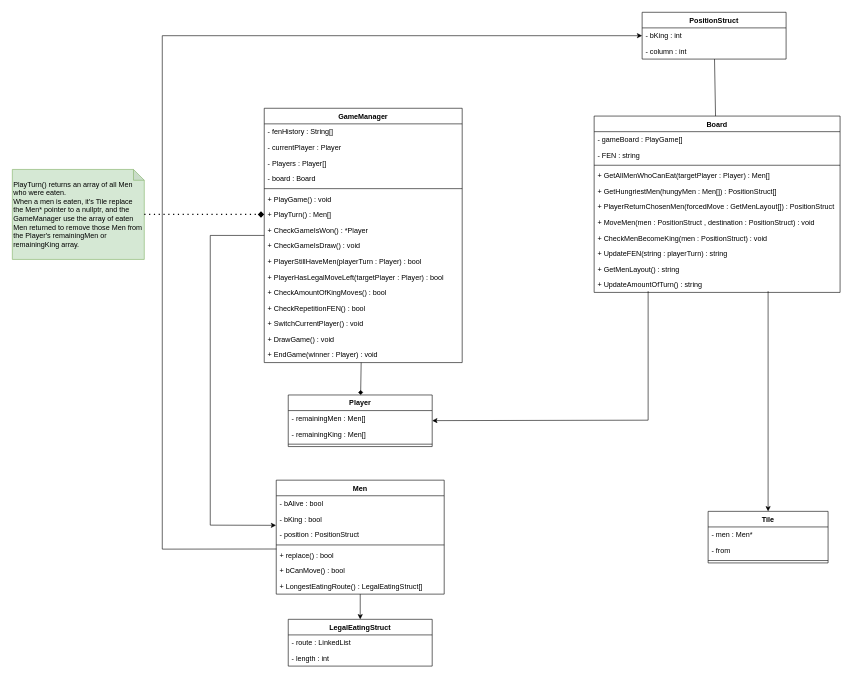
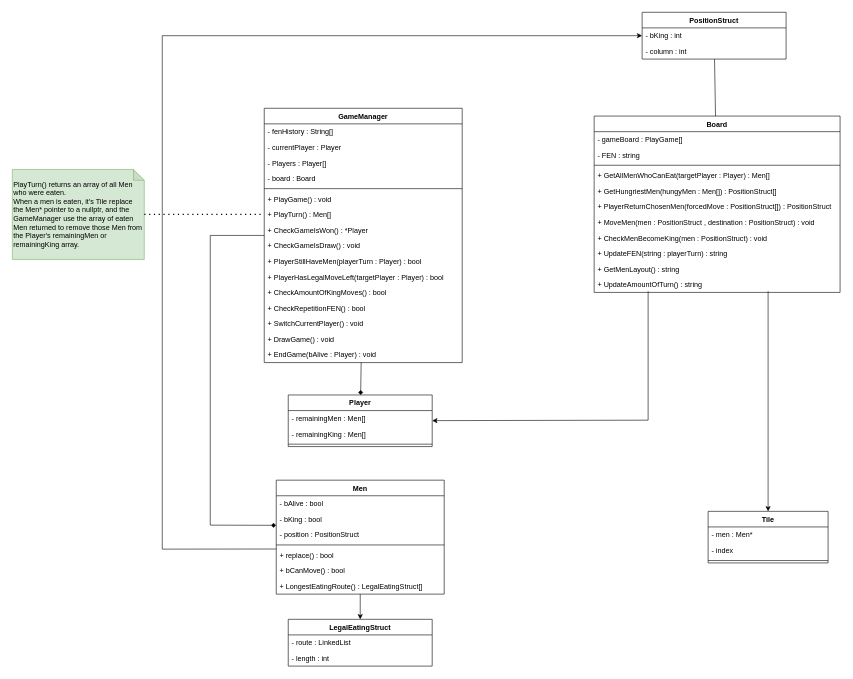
node "+ PlayerReturnChosenMen(forcedMove : GetMenLayout[]) : PositionStruct": label "+ PlayerReturnChosenMen(forcedMove : GetMenLayout[]) : PositionStruct" -> "+ PlayerReturnChosenMen(forcedMove : PositionStruct[]) : PositionStruct"
edge "PlayTurn() returns an array of all Men who were eaten. When a men is eaten, it's Tile replace the Men* pointer to a nullptr, and the GameManager use the array of eaten Men returned to remove those Men from the Player's remainingMen or remainingKing array." -> "+ PlayTurn() : Men[]": arrowhead diamond -> none
node "+ EndGame(winner : Player) : void": label "+ EndGame(winner : Player) : void" -> "+ EndGame(bAlive : Player) : void"
edge "GameManager" -> "- bKing : bool": arrowhead classic -> diamond
node "- from": label "- from" -> "- index"
